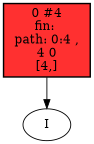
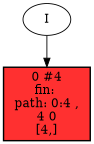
edge "0 #4 fin: path: 0:4 , 4 0 [4,]" -> "I": reversed
